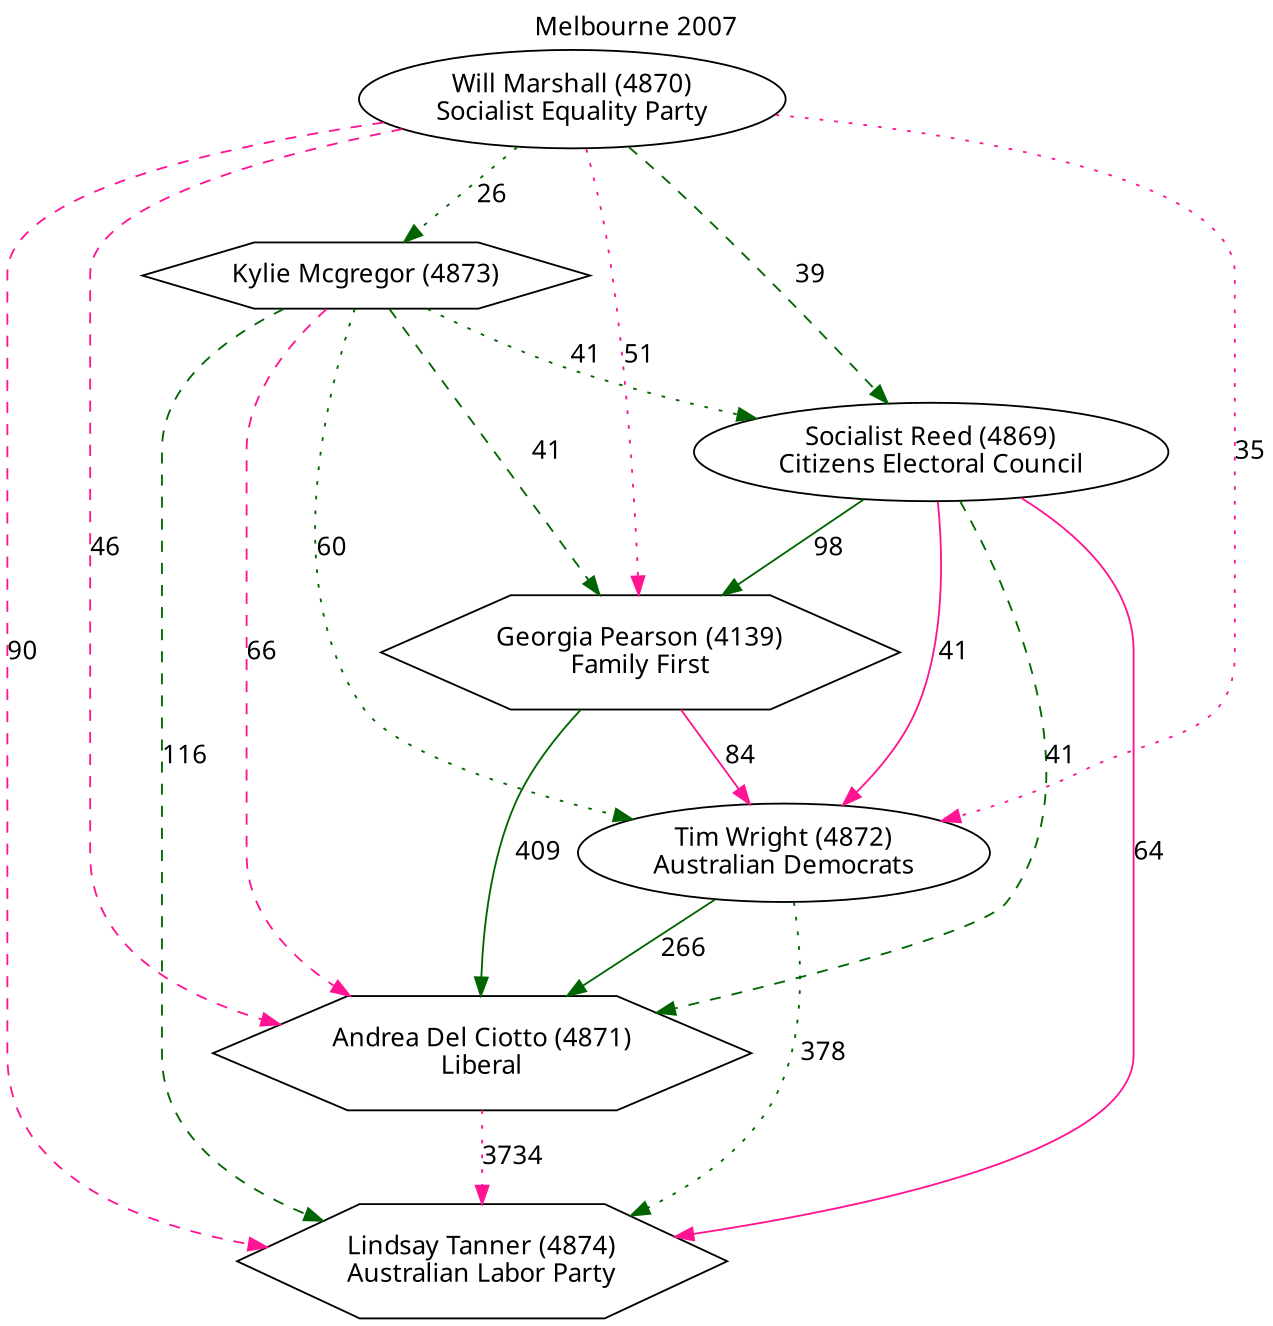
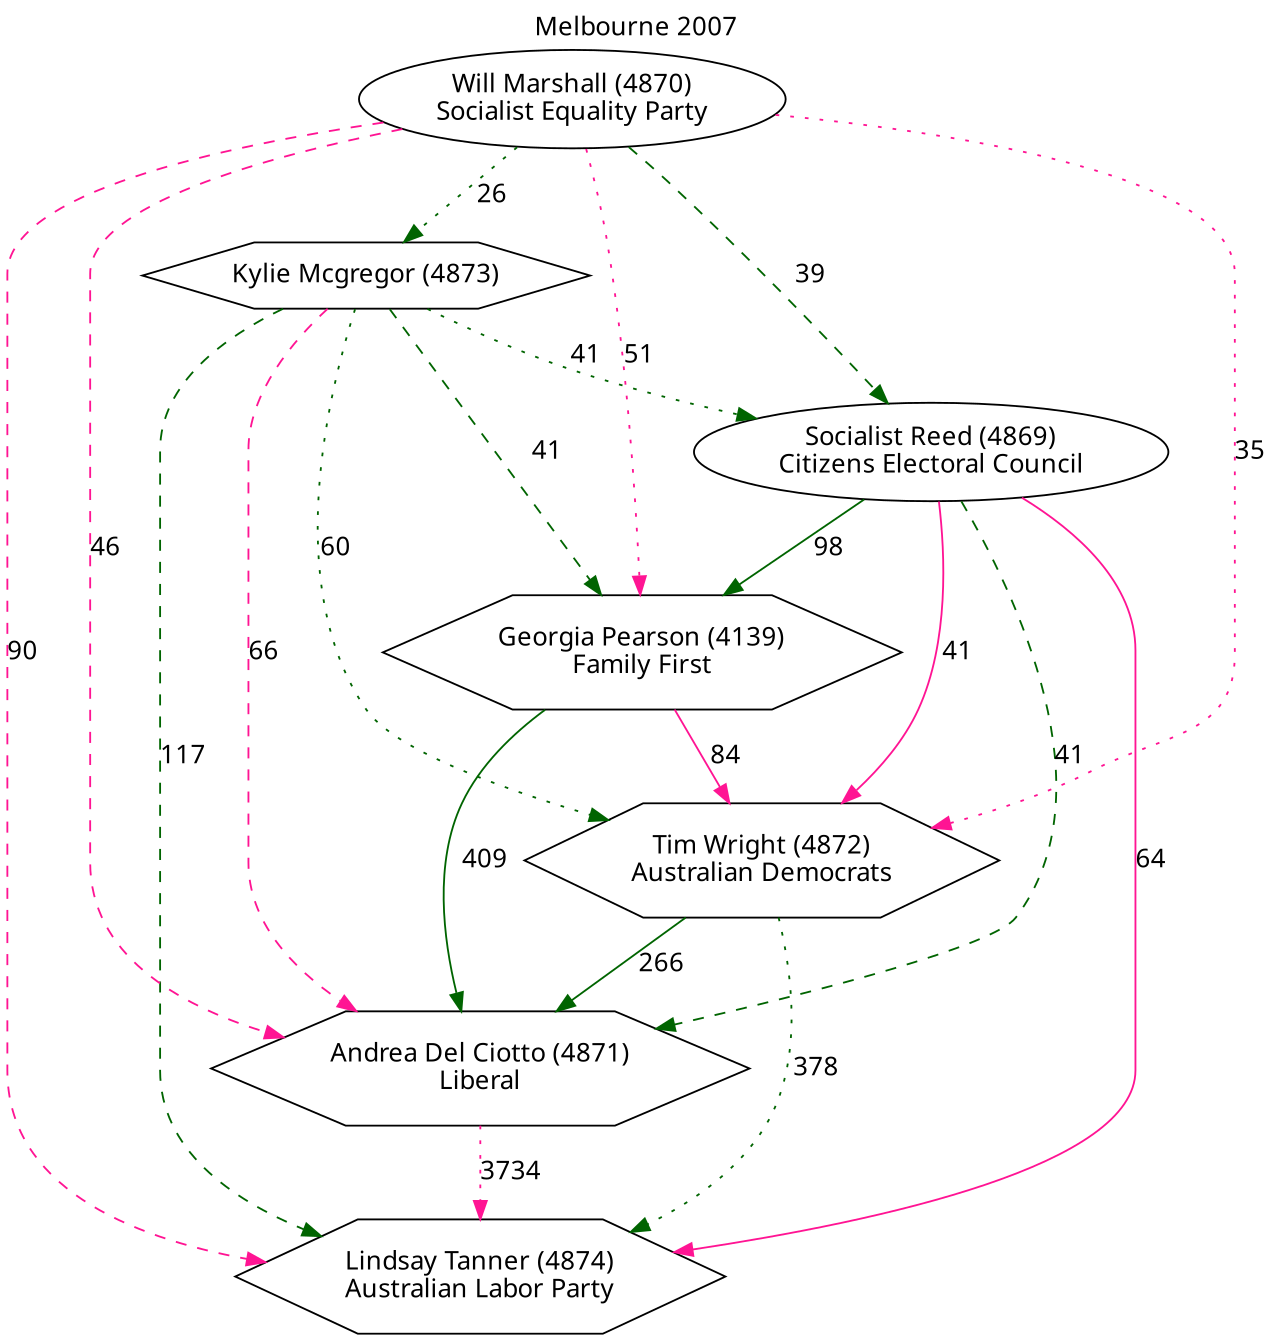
edge "Kylie Mcgregor (4873)" -> "Lindsay Tanner (4874) Australian Labor Party": label "116" -> "117"
node "Tim Wright (4872) Australian Democrats": shape ellipse -> hexagon
